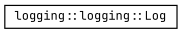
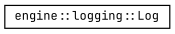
node "logging::logging::Log": label "logging::logging::Log" -> "engine::logging::Log"
